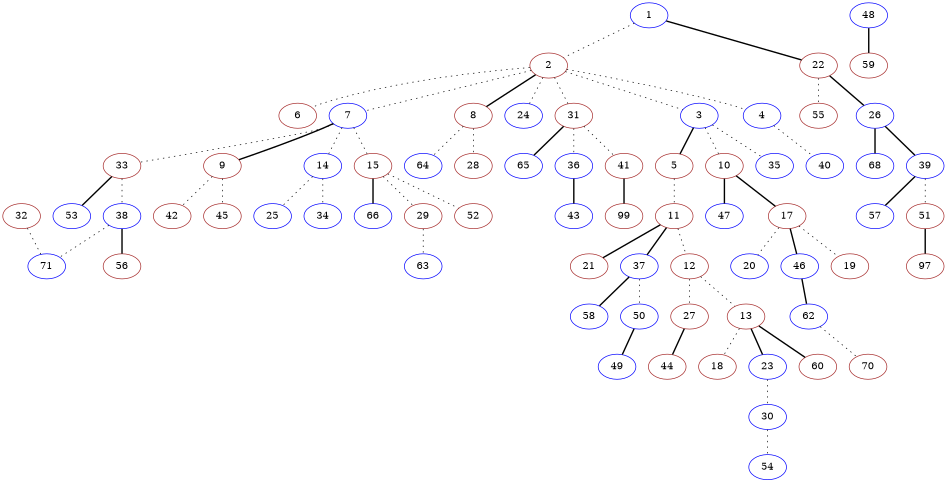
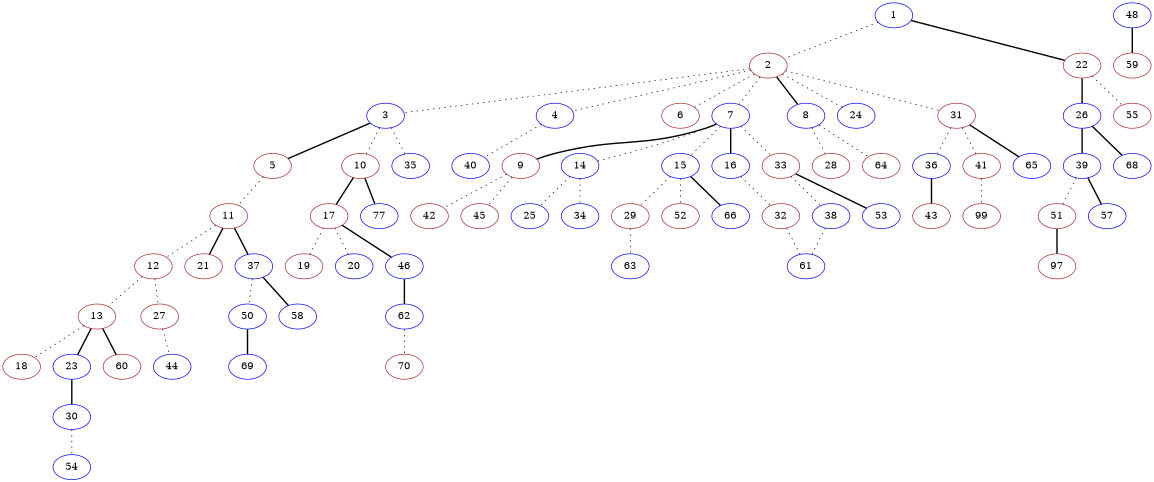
node "8": color brown -> blue
node "15": color brown -> blue
node "64": color blue -> brown
node "16": added
edge "41" -- "99": style bold -> dotted
node "43": color blue -> brown
node "47": label "47" -> "77"
node "71": label "71" -> "61"
node "56": removed
edge "27" -- "44": style bold -> dotted
node "49": label "49" -> "69"
node "44": color brown -> blue
edge "23" -- "30": style dotted -> bold
